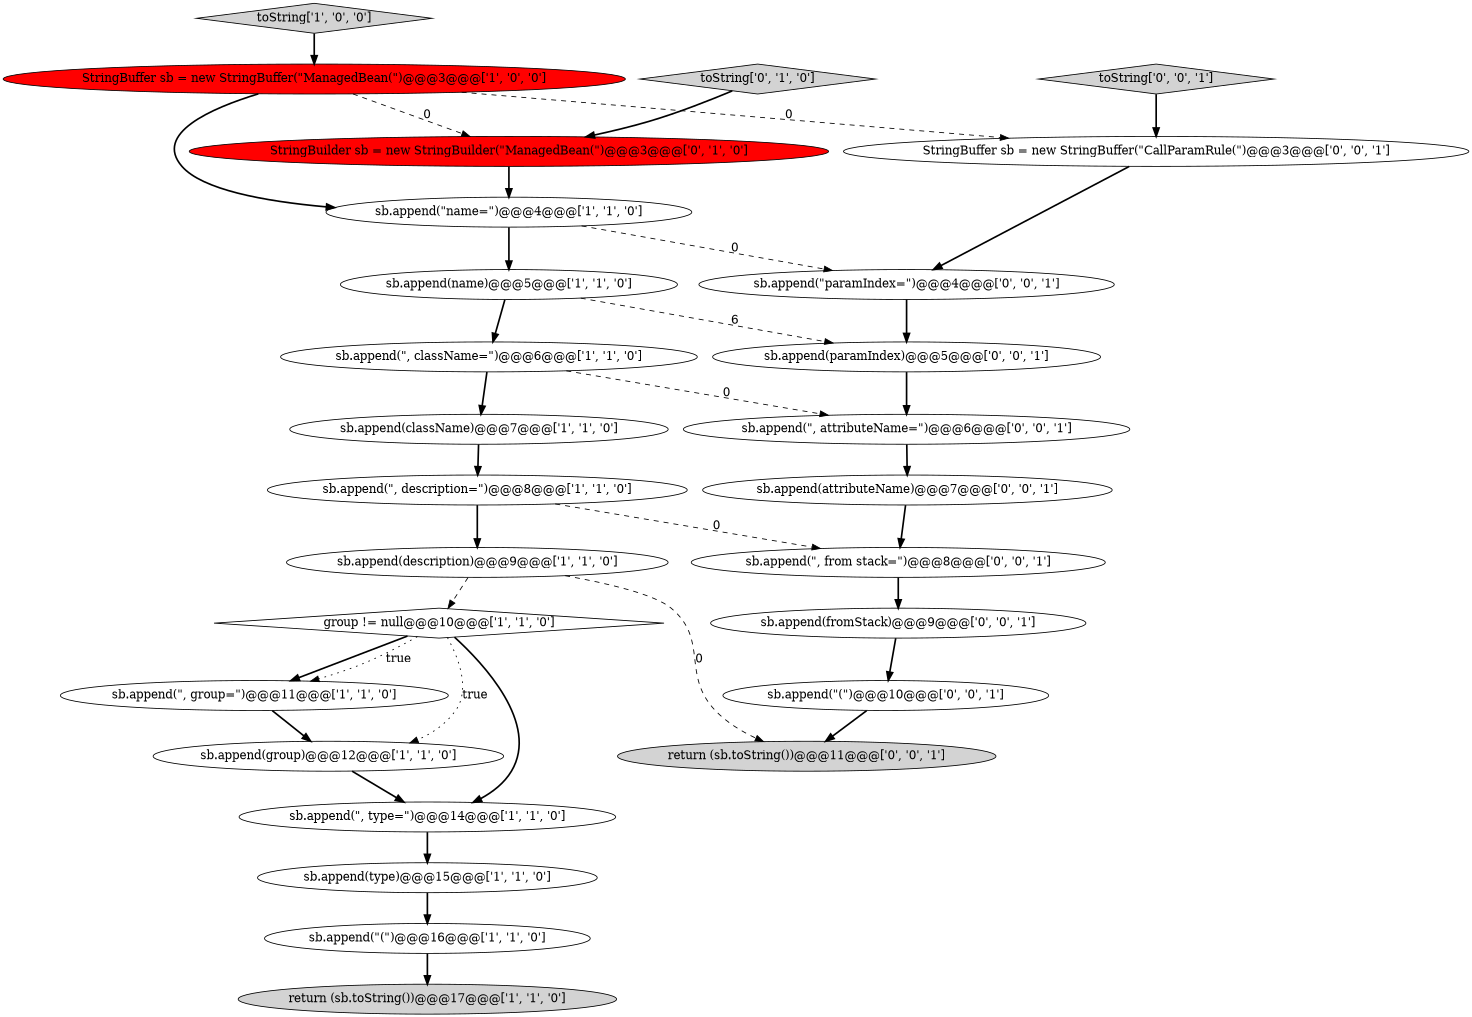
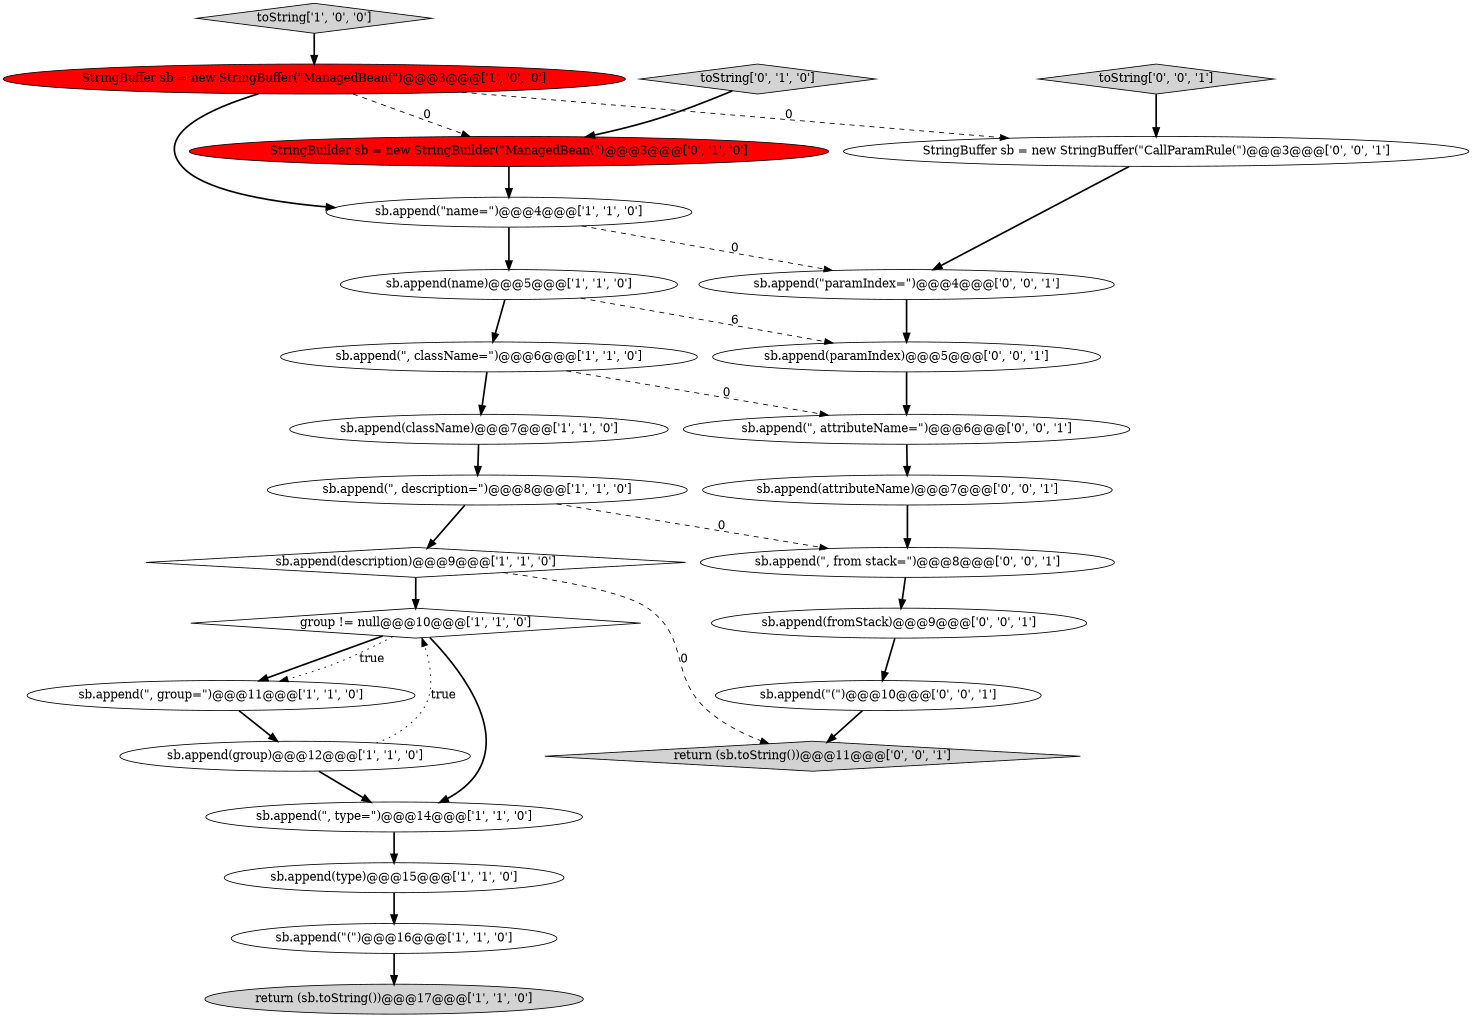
node "sb.append(description)@@@9@@@['1', '1', '0']": shape ellipse -> diamond
edge "sb.append(description)@@@9@@@['1', '1', '0']" -> "group != null@@@10@@@['1', '1', '0']": style dashed -> bold
edge "group != null@@@10@@@['1', '1', '0']" -> "sb.append(group)@@@12@@@['1', '1', '0']": reversed
node "return (sb.toString())@@@11@@@['0', '0', '1']": shape ellipse -> diamond
